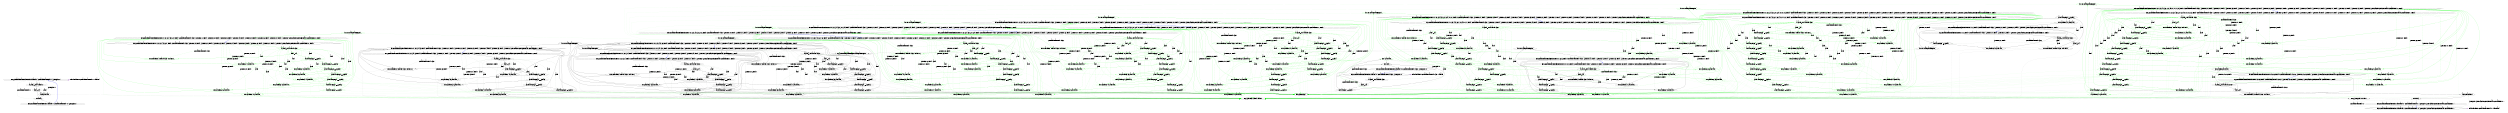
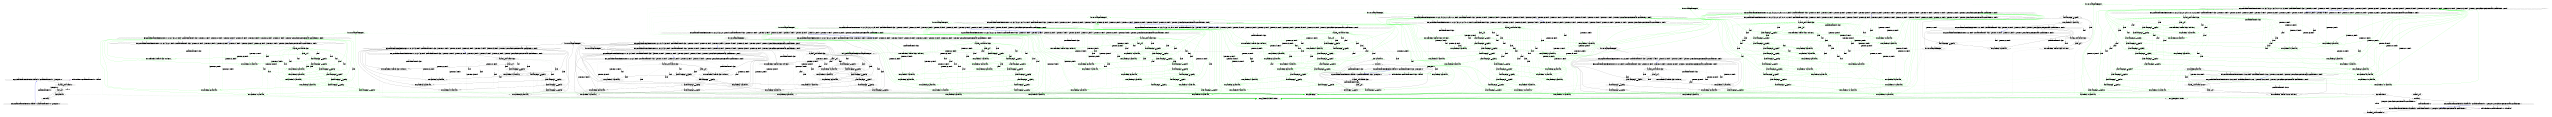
edge "var parsed = result as Parsed<T>" -> "action(parsed.Value)": label "parsed" -> "notParsed"
node "notParsed != null": added
node "var notParsed = result as NotParsed<T>": added
